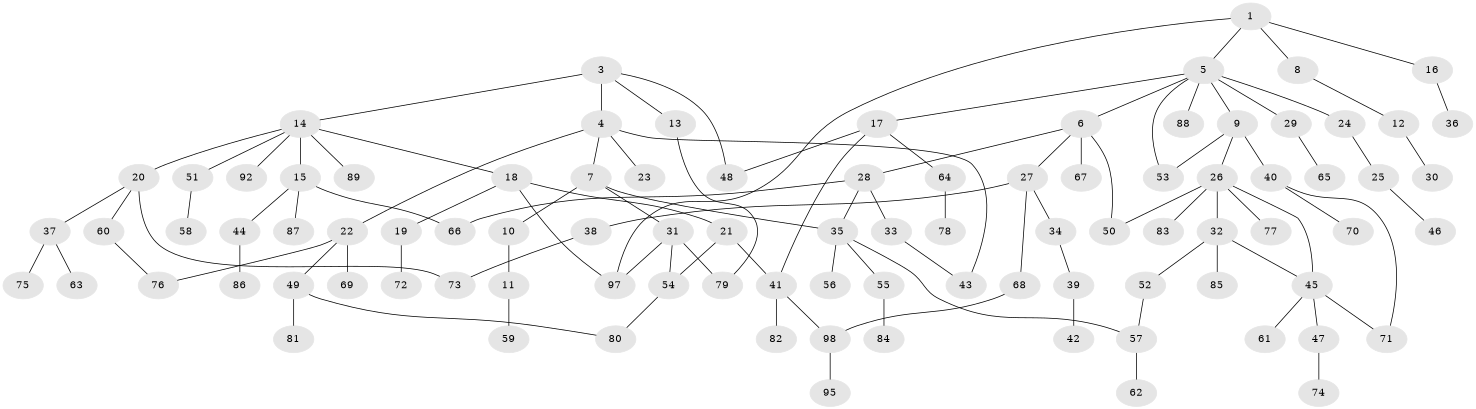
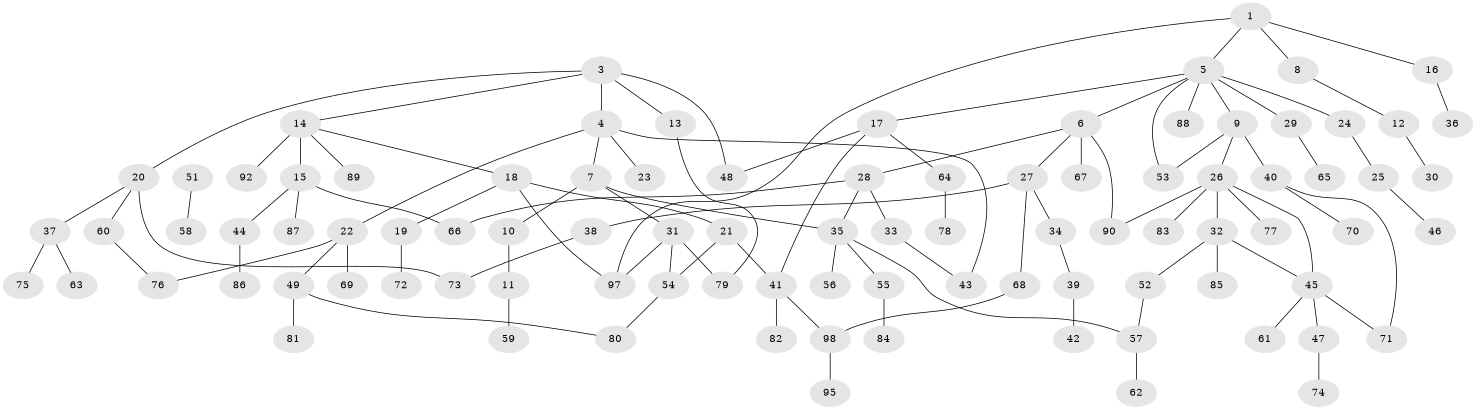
edge "14" -- "20": now "3" -- "20"
edge "14" -- "51": removed
node "50": label "50" -> "90"
